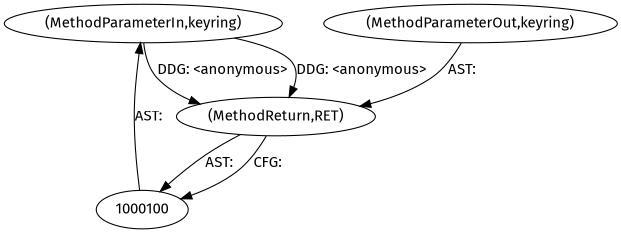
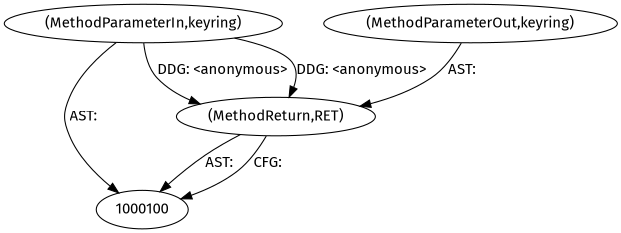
edge "1000100" -> "(MethodParameterIn,keyring)": reversed
